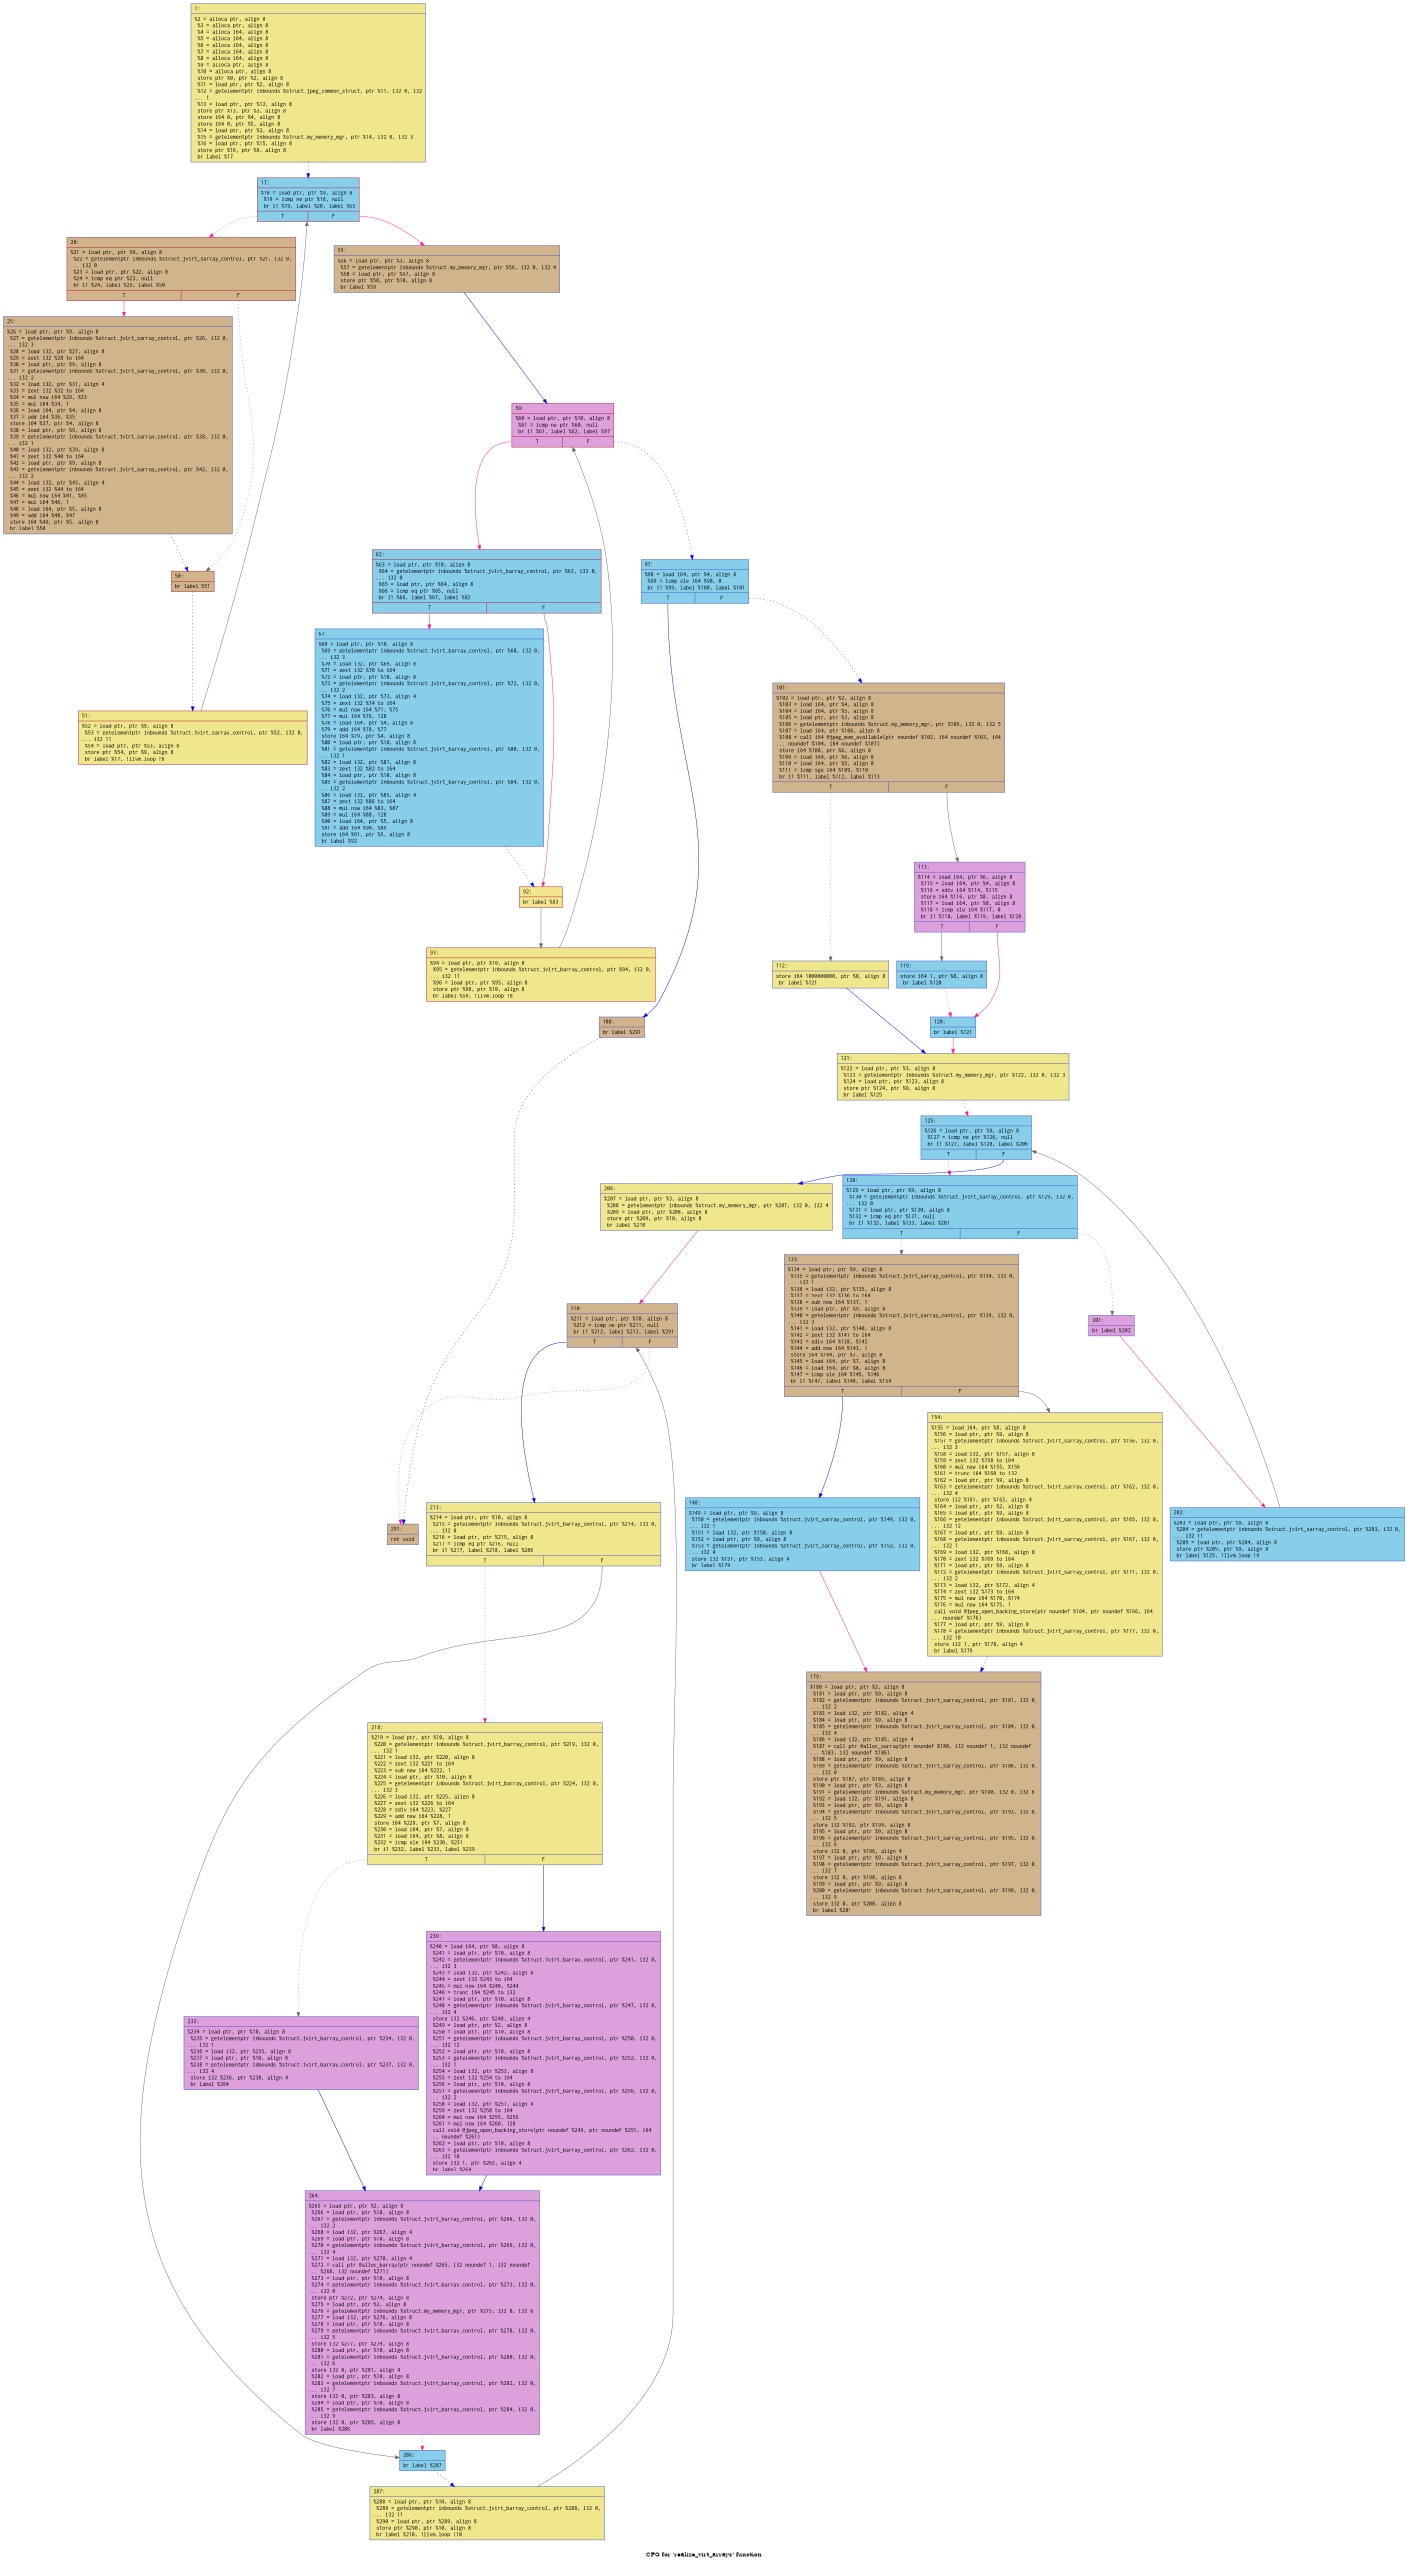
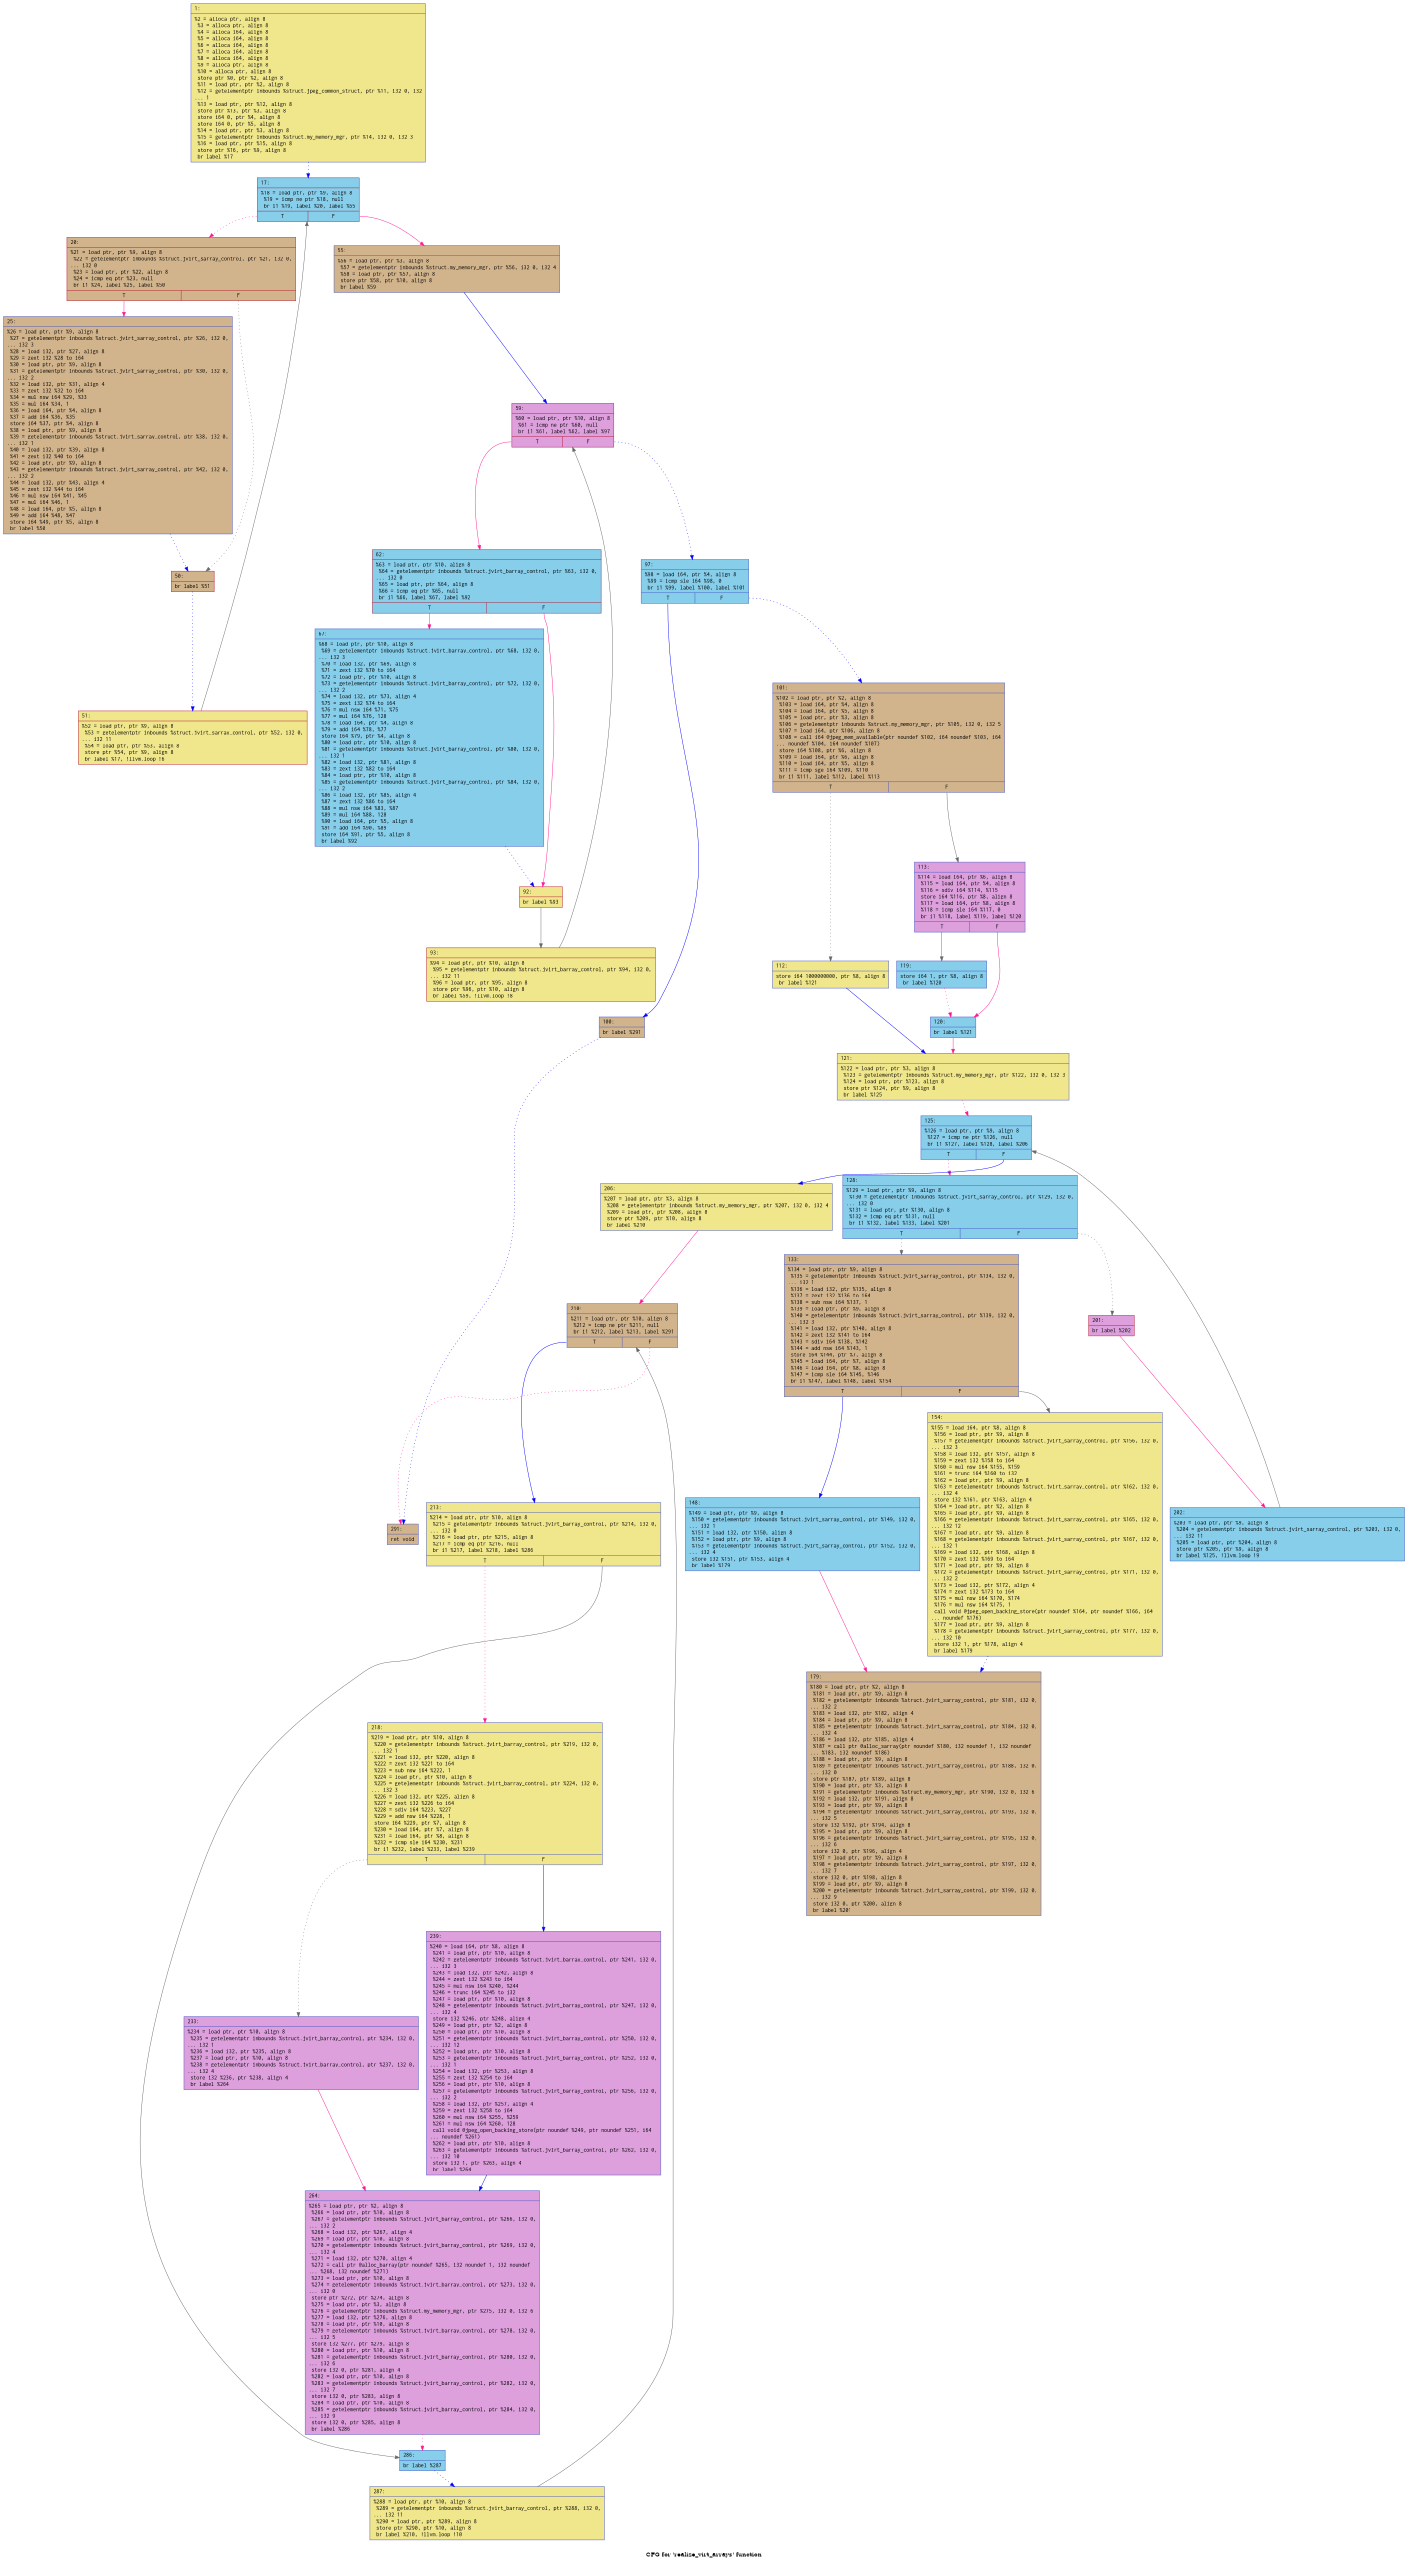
node "201:": color #3d50c3ff -> #b70d28ff
edge "233:" -> "264:": color blue -> deeppink
